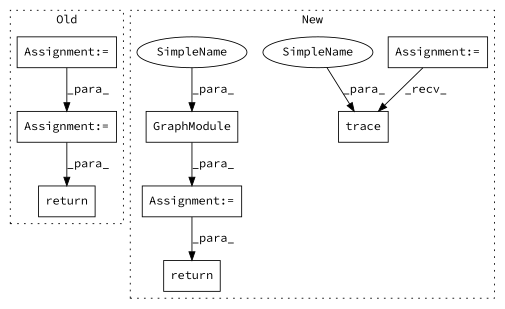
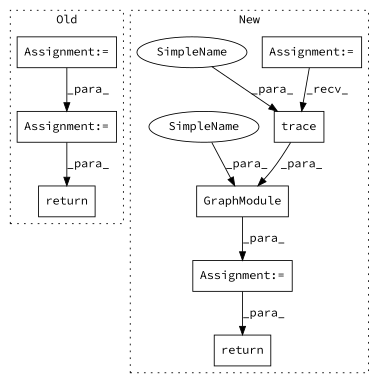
edge "trace" -> "GraphModule": added, label "_para_"
